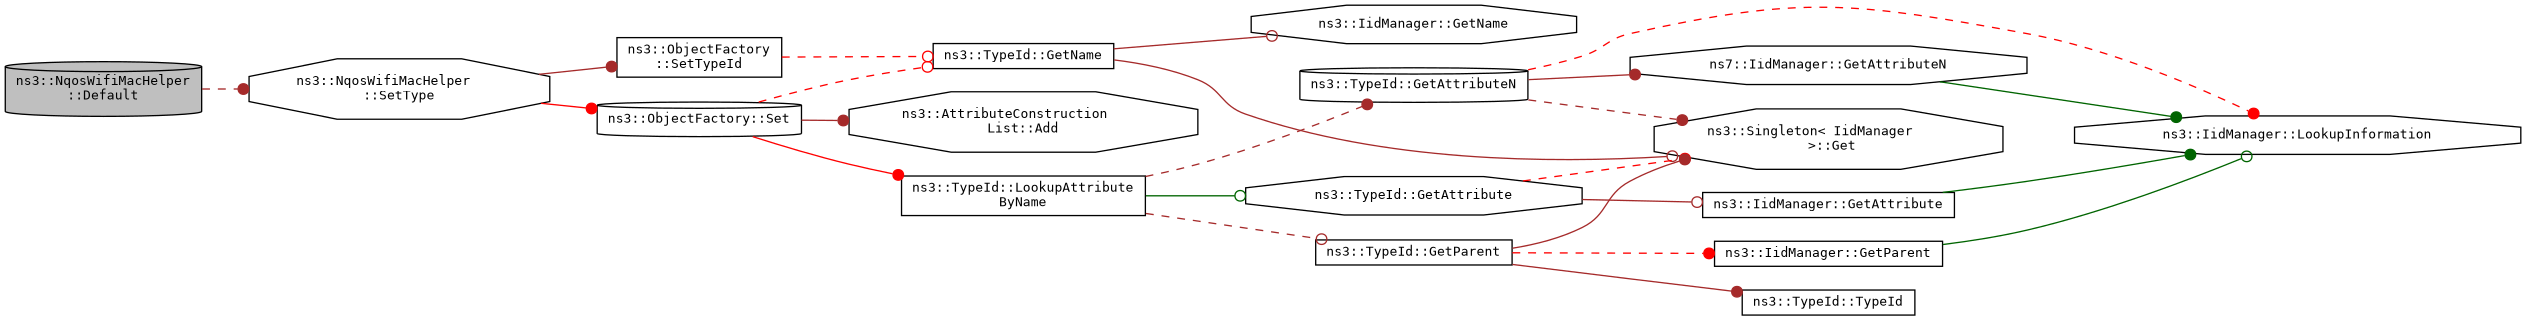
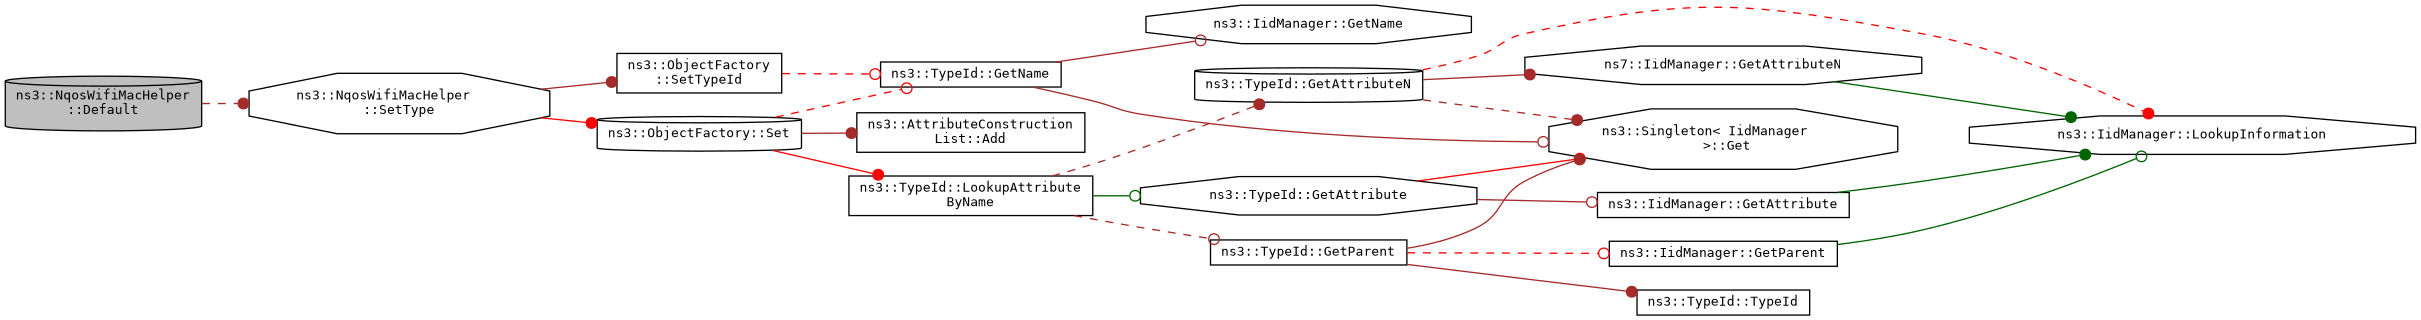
node "ns3::AttributeConstruction List::Add": shape octagon -> box
edge "ns3::TypeId::GetAttribute" -> "ns3::Singleton< IidManager >::Get": style dashed -> solid
edge "ns3::TypeId::GetParent" -> "ns3::IidManager::GetParent": arrowhead dot -> odot
